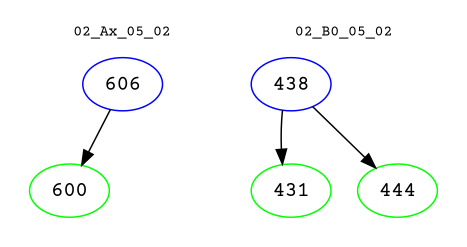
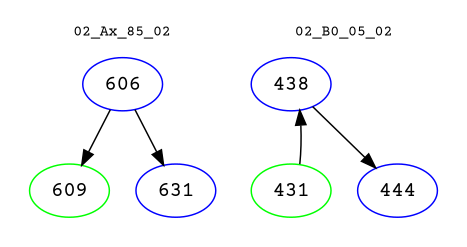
cluster "02_Ax_05_02": label "02_Ax_05_02" -> "02_Ax_85_02"
edge "438" -> "431": reversed
node "600": label "600" -> "609"
node "631": added
node "444": color green -> blue
